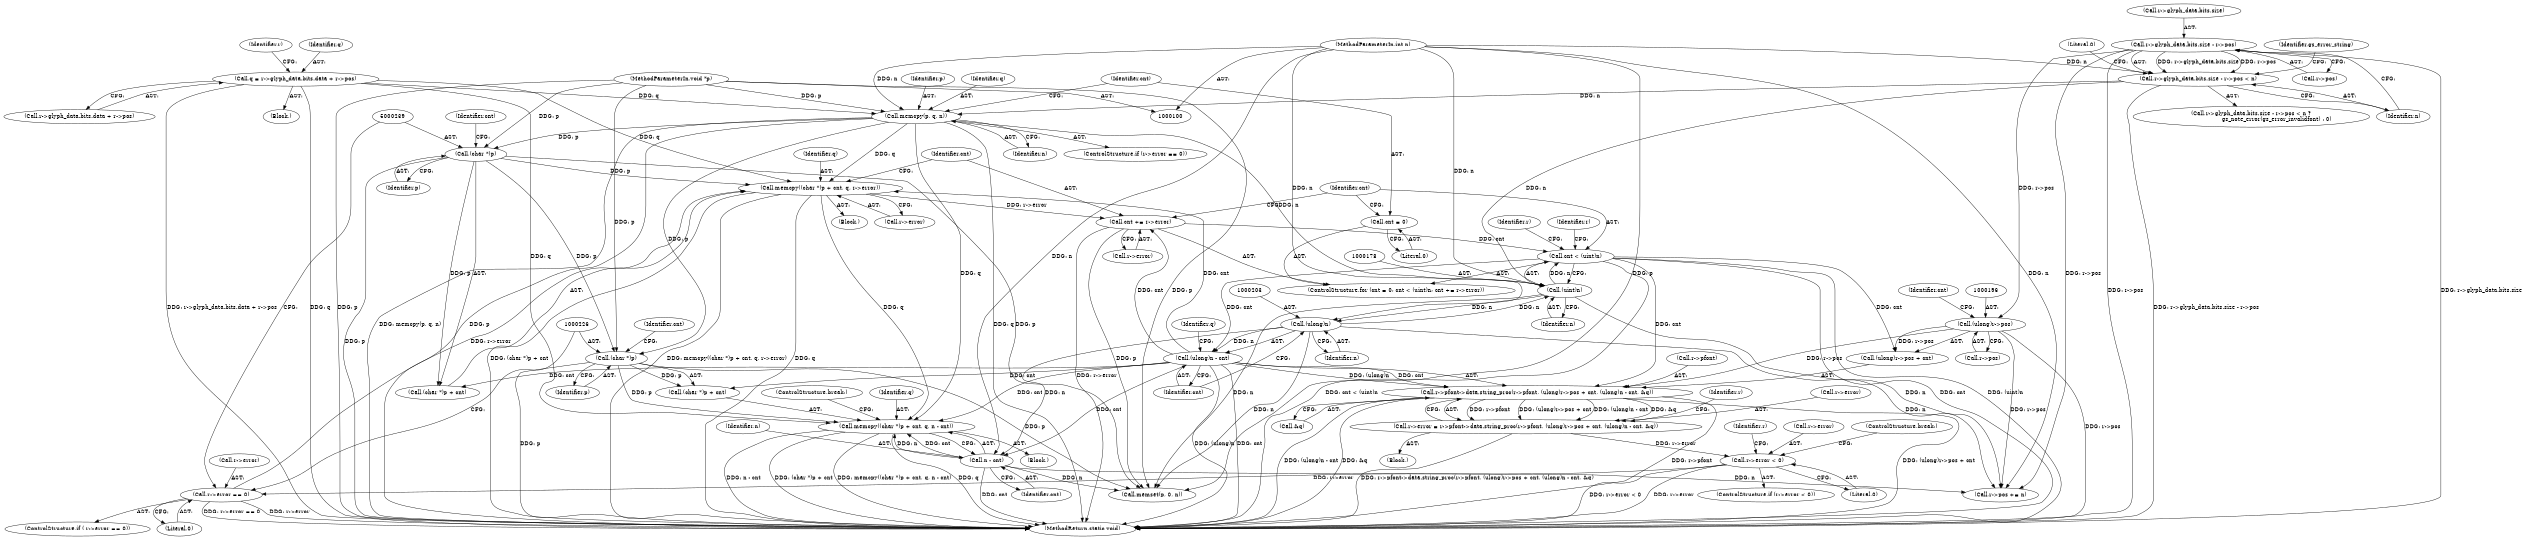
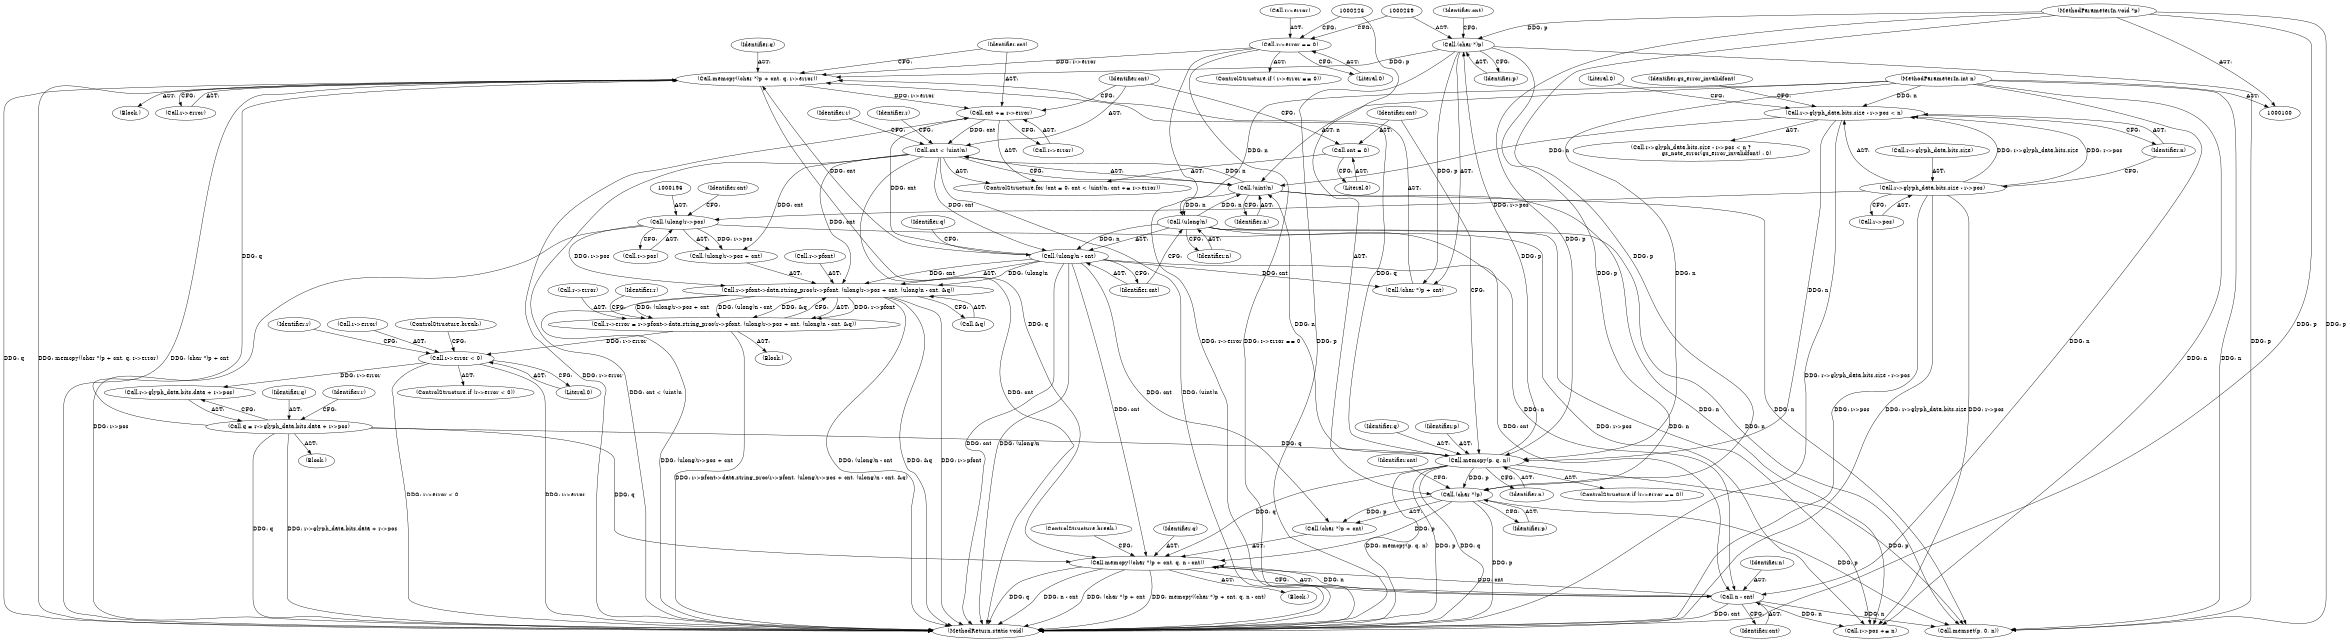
node "(Identifier,gs_error_string)": label "(Identifier,gs_error_string)" -> "(Identifier,gs_error_invalidfont)"
node "5000239": label "5000239" -> "1000239"
edge "(MethodParameterIn,int n)" -> "(Call,(uint)n)": label "DDG: n" -> "AST: n"
node "1000178": removed
edge "(MethodParameterIn,int n)" -> "(Call,memset(p, 0, n))": label "DDG: p" -> "DDG: n"
node "1000203": removed
edge "(Call,cnt += r->error)" -> "(Call,memset(p, 0, n))": now "(Call,memcpy(p, q, n))" -> "(Call,memset(p, 0, n))"
edge "(Call,r->error < 0)" -> "(Call,r->error == 0)": now "(Call,r->error < 0)" -> "(Call,r->glyph_data.bits.data + r->pos)"
